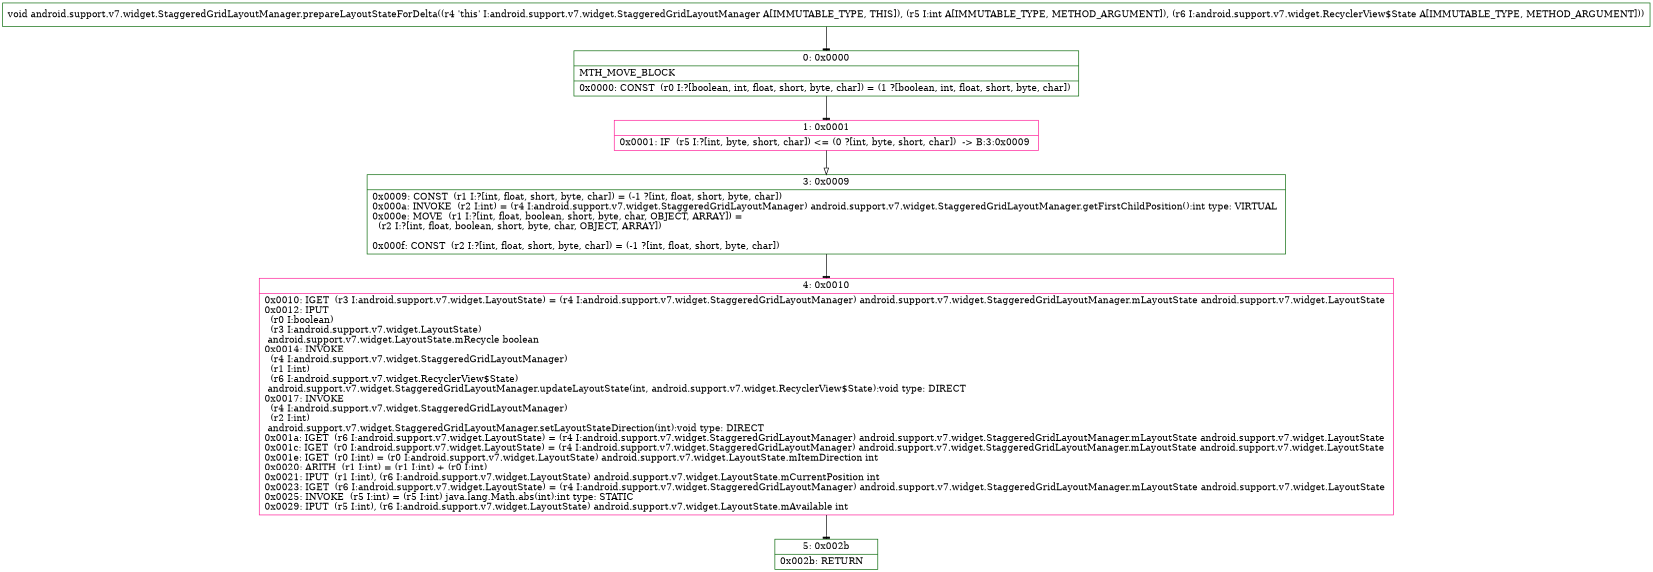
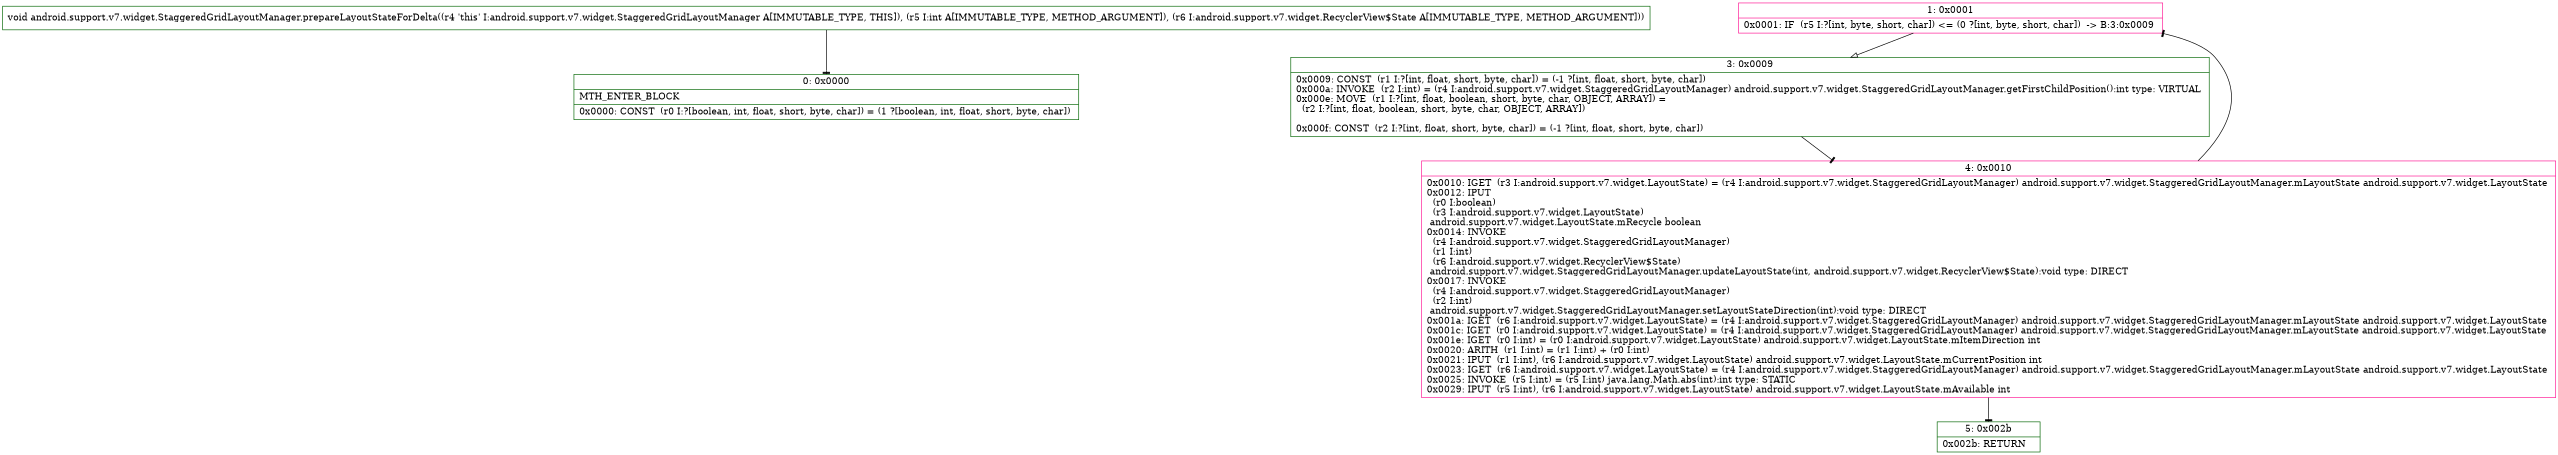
node "0: 0x0000": text "MTH_MOVE_BLOCK" -> "MTH_ENTER_BLOCK"
edge "0: 0x0000" -> "1: 0x0001": now "4: 0x0010" -> "1: 0x0001"
